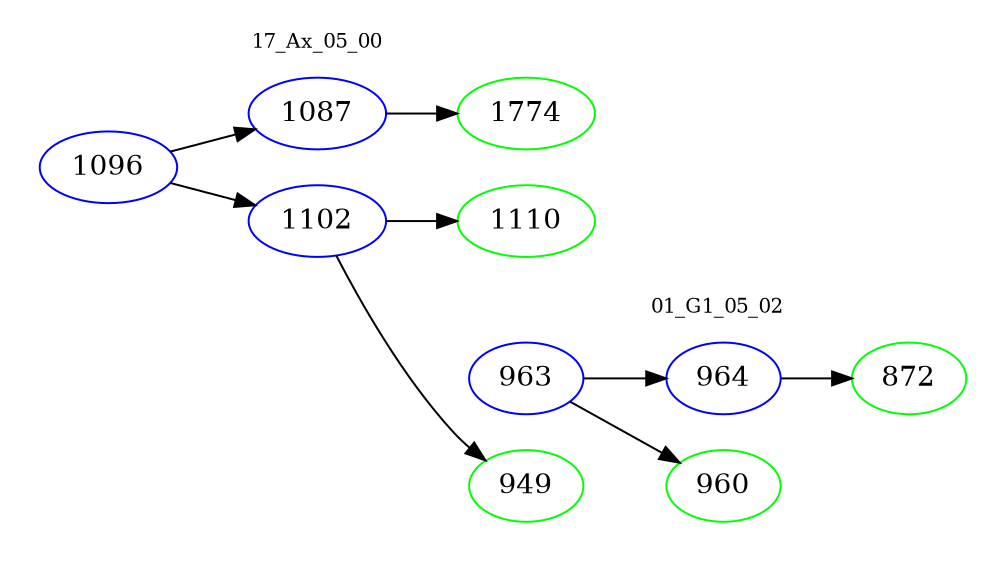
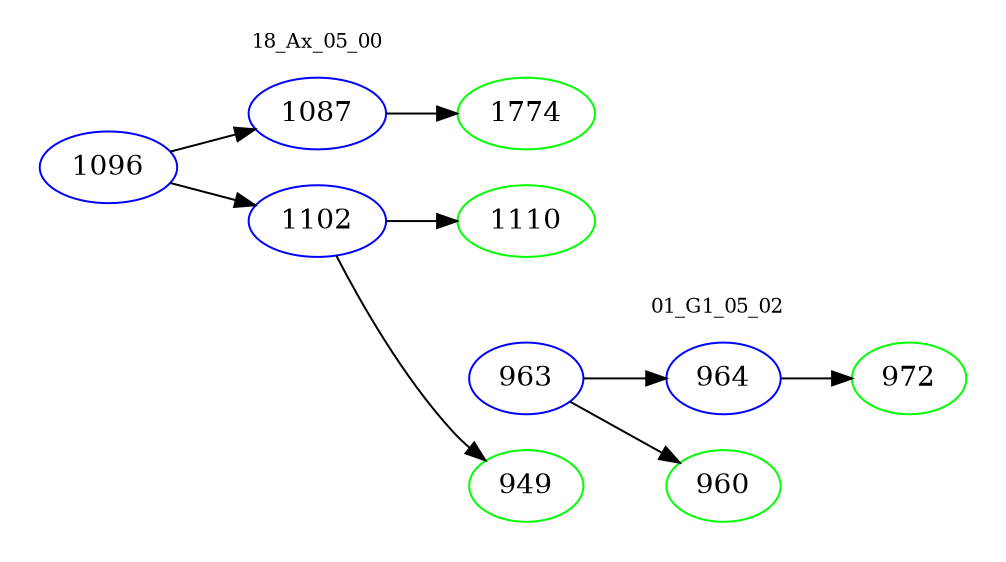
cluster "17_Ax_05_00": label "17_Ax_05_00" -> "18_Ax_05_00"
node "872": label "872" -> "972"
